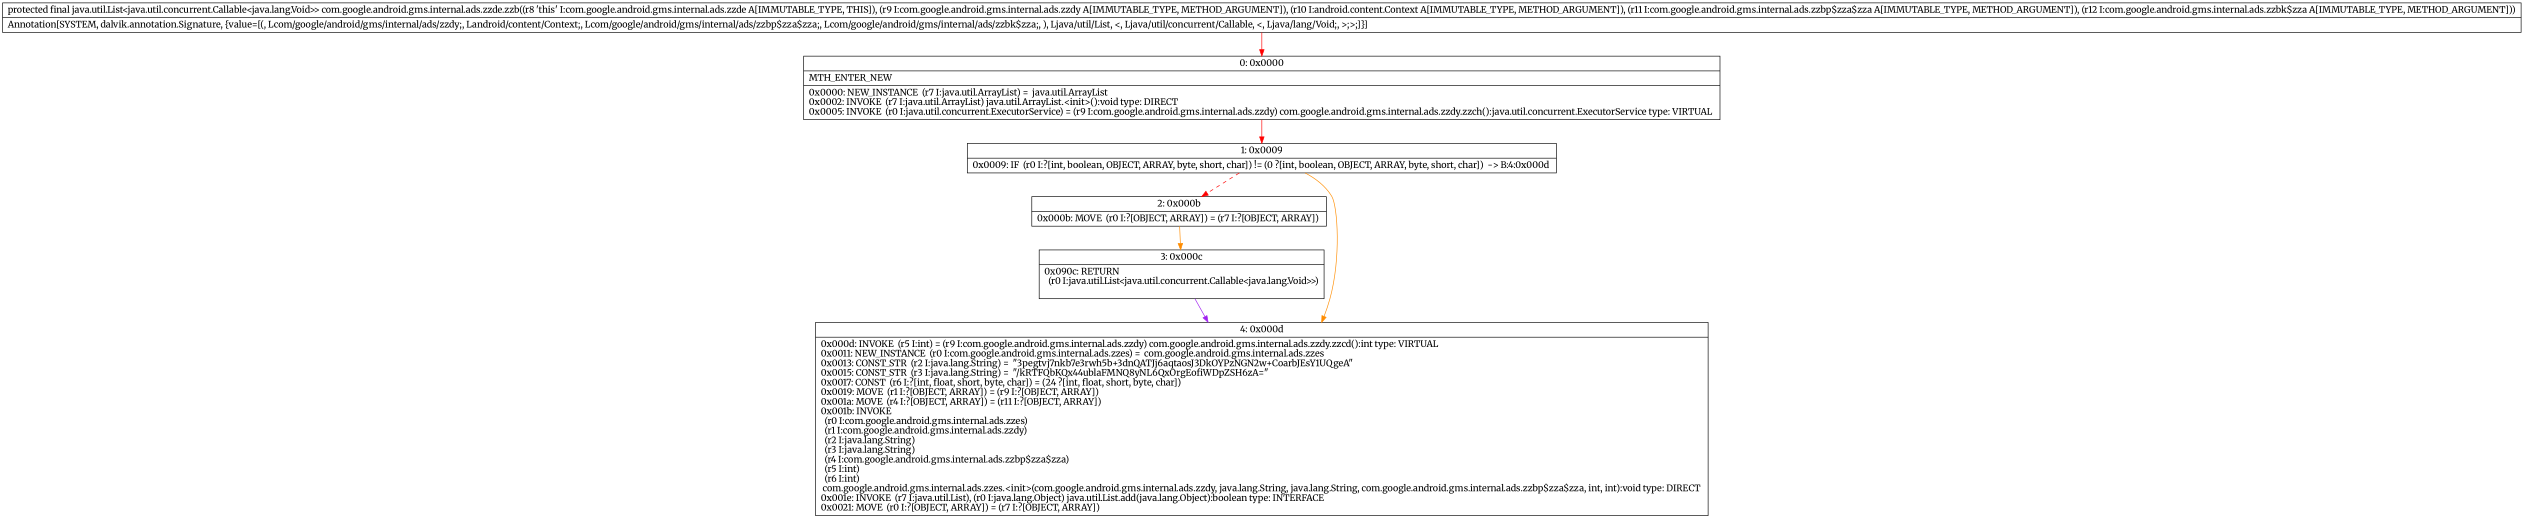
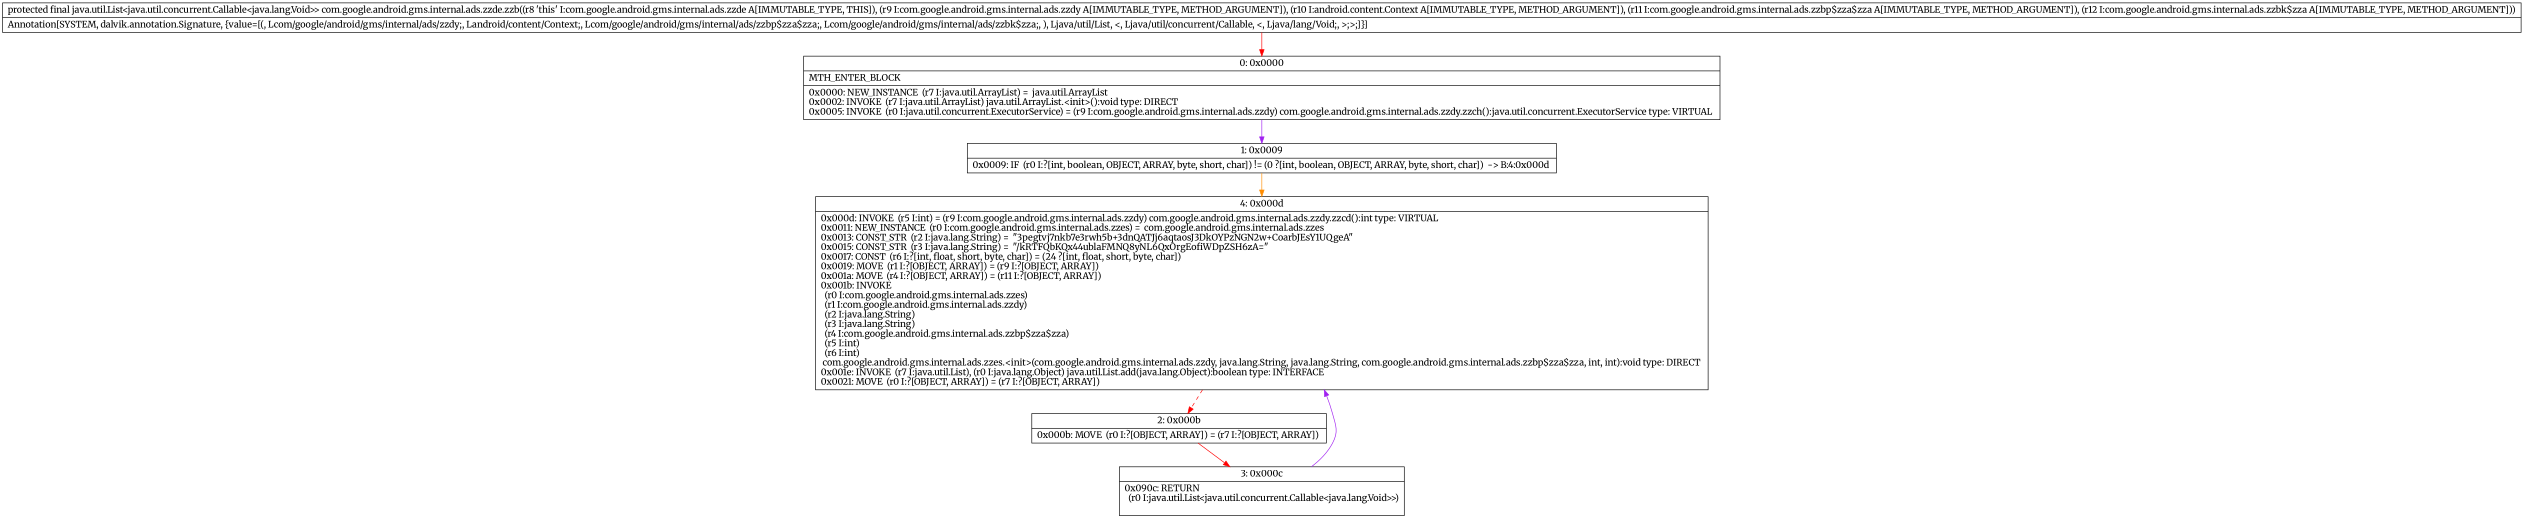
node "0: 0x0000": text "MTH_ENTER_NEW" -> "MTH_ENTER_BLOCK"
edge "0: 0x0000" -> "1: 0x0009": color red -> purple
edge "1: 0x0009" -> "2: 0x000b": now "4: 0x000d" -> "2: 0x000b"
edge "2: 0x000b" -> "3: 0x000c": color darkorange -> red
